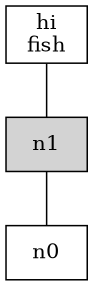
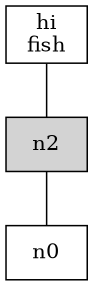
node "n1": label "n1" -> "n2"
